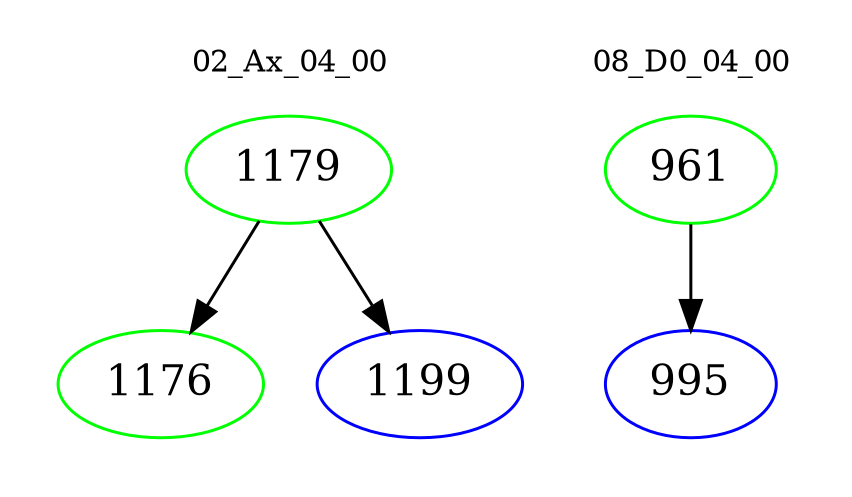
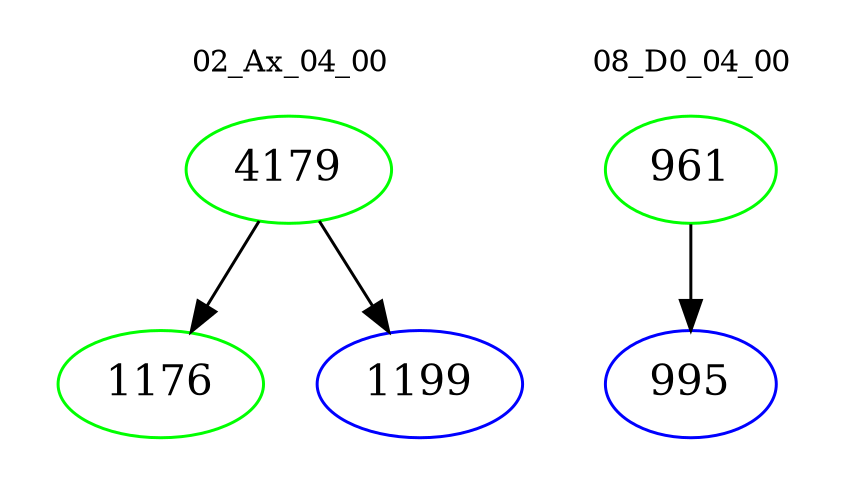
node "1179": label "1179" -> "4179"
